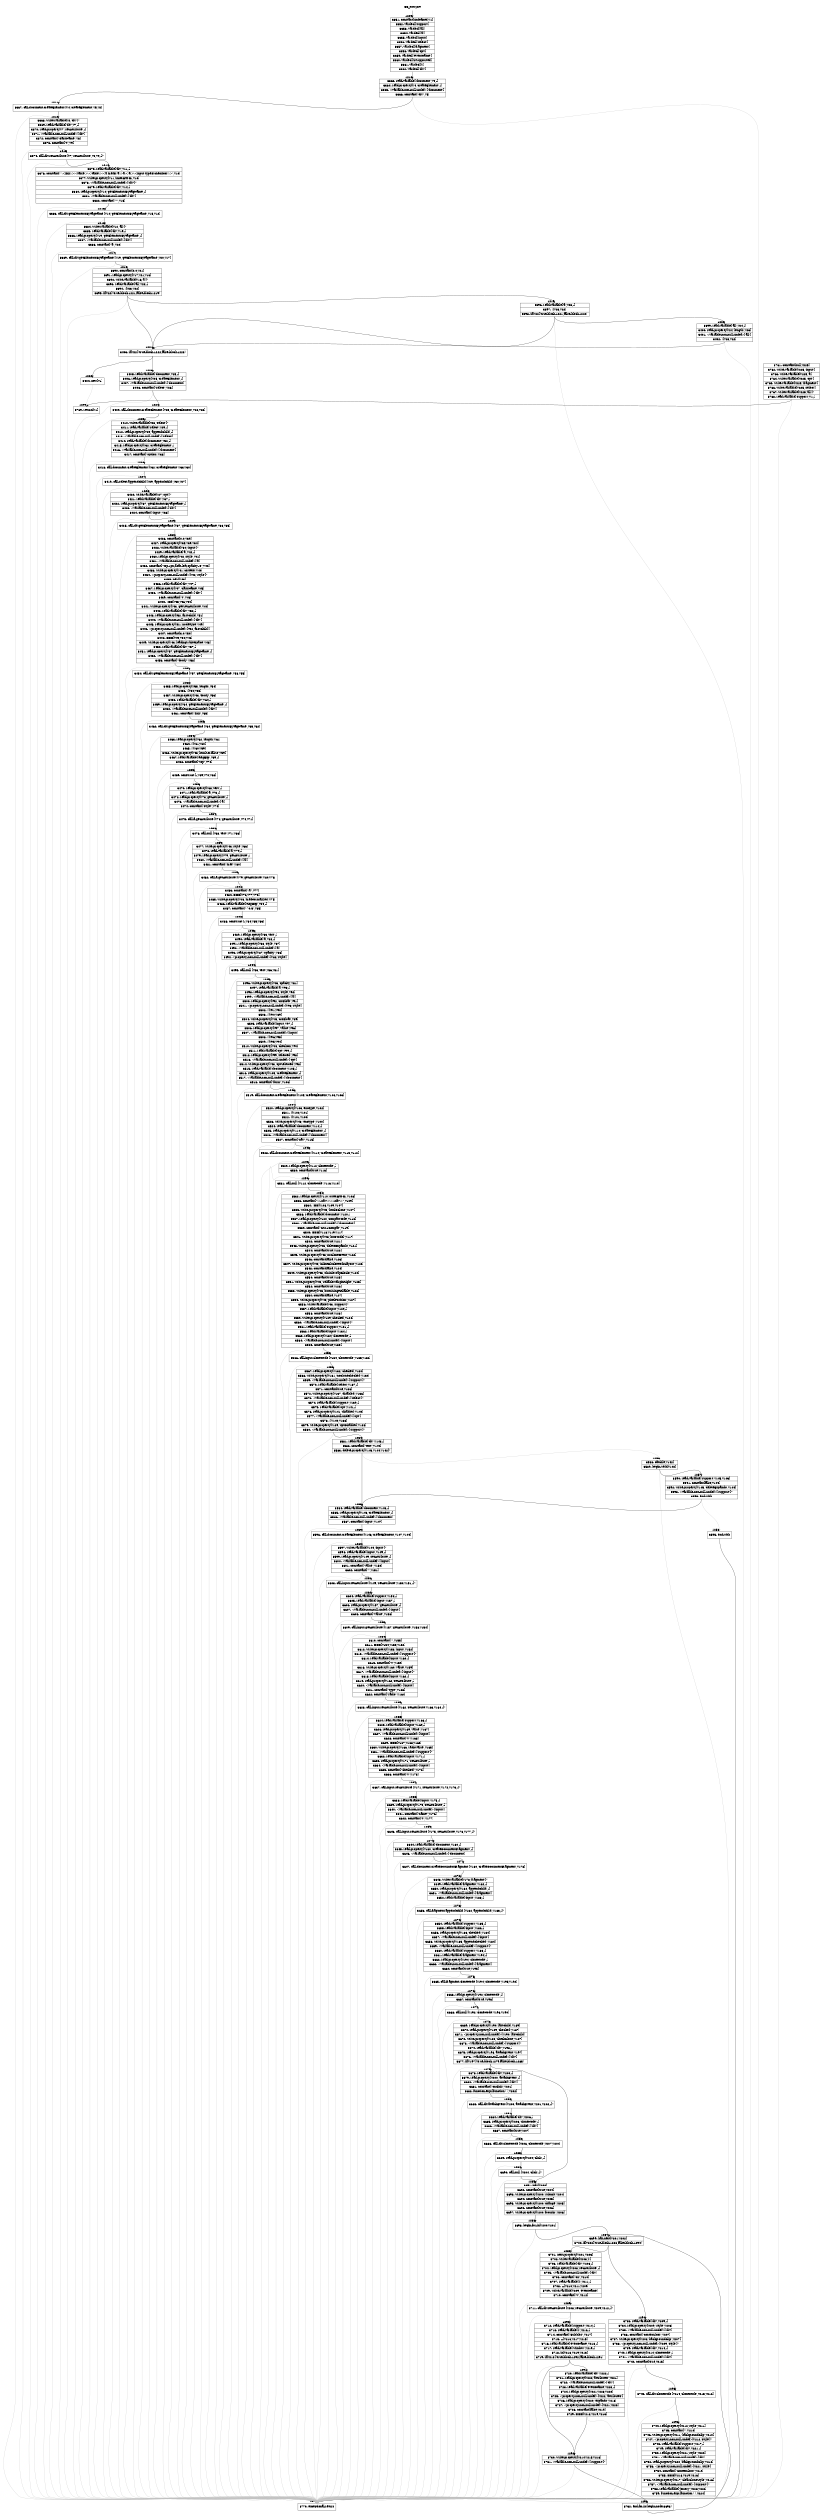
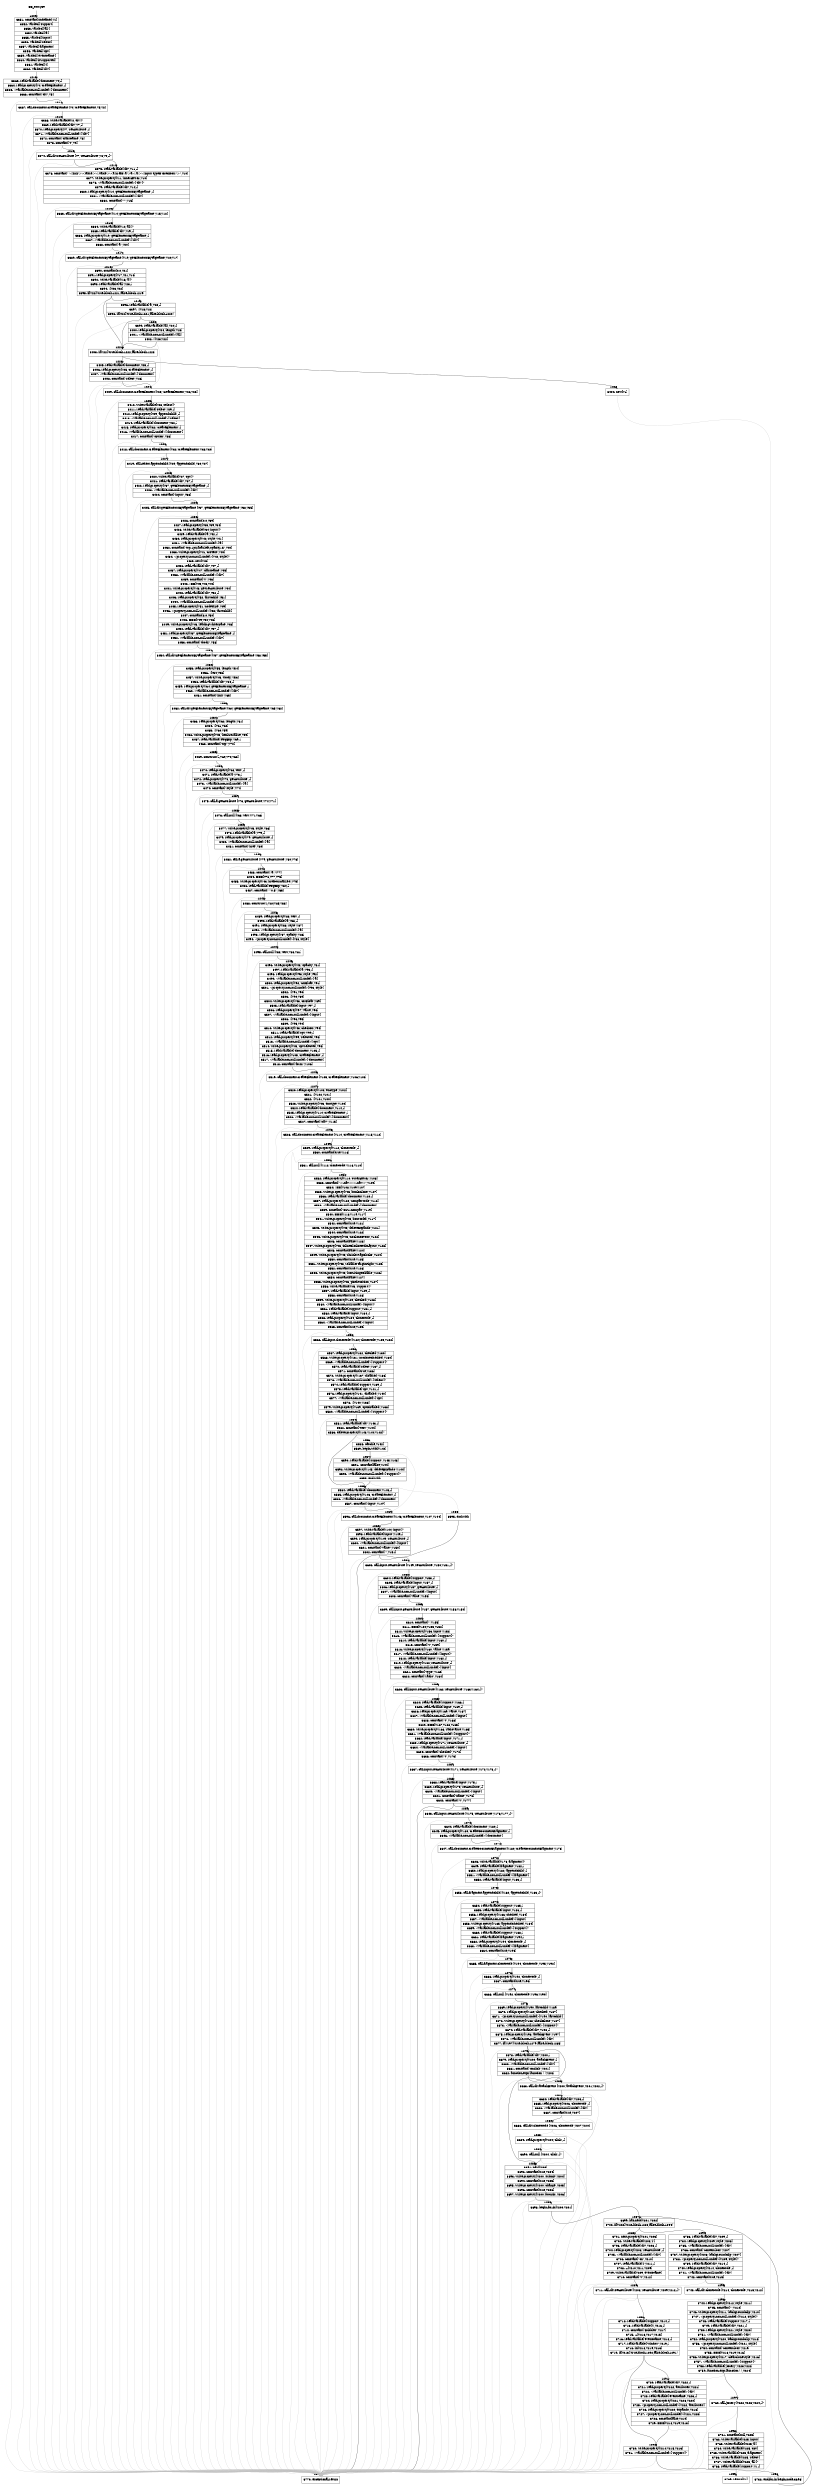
edge "3688: call-div.cloneNode [v206,'cloneNode',v207,v204]" -> "3689: read-property[v204,'click',-]": color black -> gray
edge "3638: read-variable['input',v175,-]" -> "3770: exceptional-return": color gray -> black
node "3760: call-jQuery [v222,v223,v224,-]*": added
